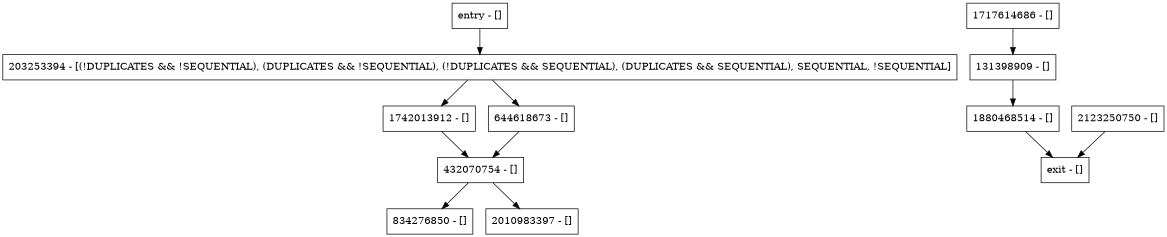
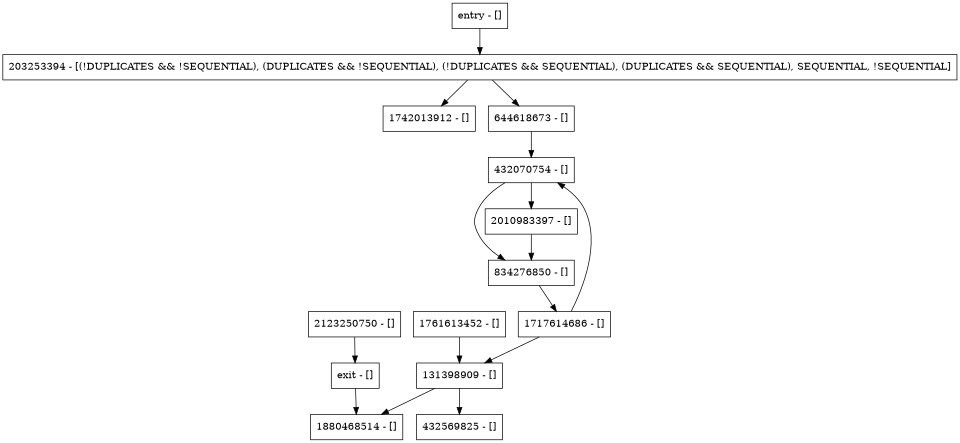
edge "1742013912 - []" -> "432070754 - []": now "1717614686 - []" -> "432070754 - []"
edge "1880468514 - []" -> "exit - []": reversed
edge "2010983397 - []" -> "834276850 - []": added
edge "834276850 - []" -> "1717614686 - []": added
node "1761613452 - []": added
node "432569825 - []": added
